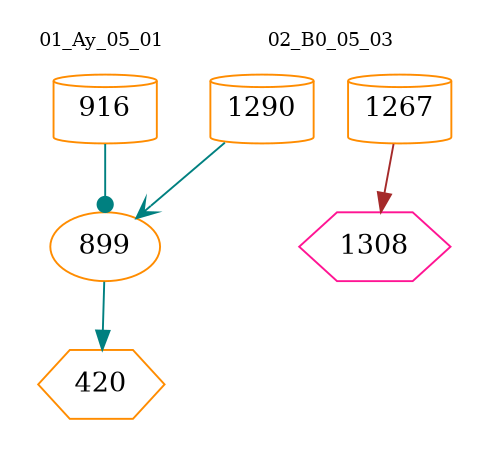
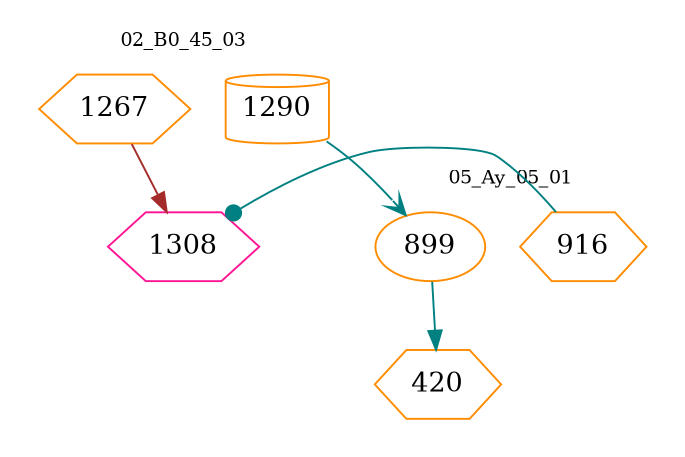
cluster "01_Ay_05_01": label "01_Ay_05_01" -> "05_Ay_05_01"
cluster "02_B0_05_03": label "02_B0_05_03" -> "02_B0_45_03"
node "916": shape cylinder -> hexagon
node "1267": shape cylinder -> hexagon
edge "916" -> "899": now "916" -> "1308"
